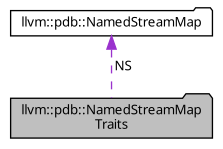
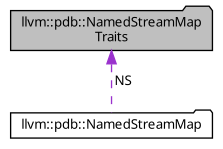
edge "llvm::pdb::NamedStreamMap Traits" -> "llvm::pdb::NamedStreamMap": reversed
